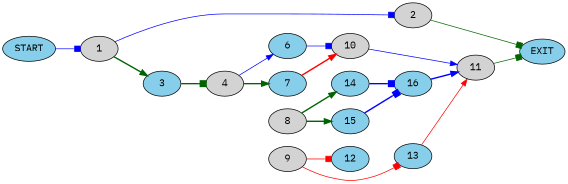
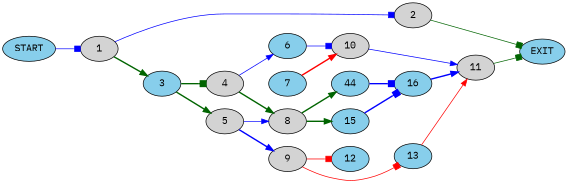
edge "4" -> "7": now "4" -> "8"
node "14": label "14" -> "44"
node "5": added
